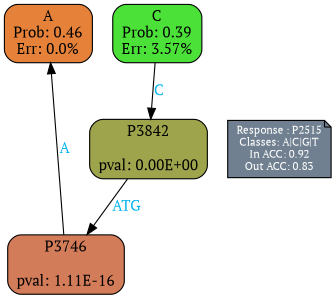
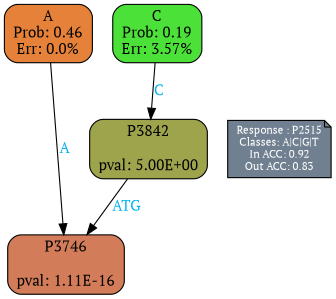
node "C Prob: 0.39 Err: 3.57%": label "C Prob: 0.39 Err: 3.57%" -> "C Prob: 0.19 Err: 3.57%"
node "P3842 pval: 0.00E+00": label "P3842 pval: 0.00E+00" -> "P3842 pval: 5.00E+00"
edge "P3746 pval: 1.11E-16" -> "A Prob: 0.46 Err: 0.0%": reversed
